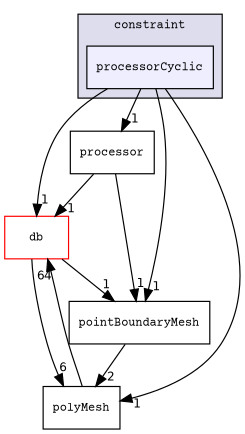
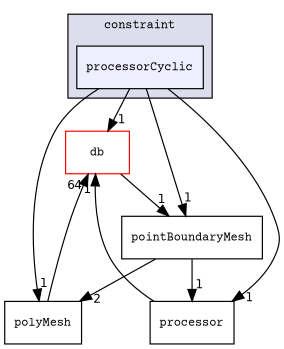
edge "processor" -> "pointBoundaryMesh": reversed
edge "db" -> "polyMesh": removed
